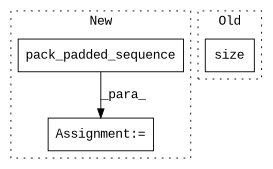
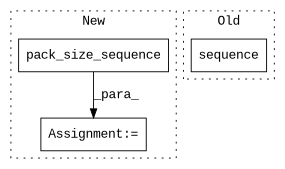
node "pack_padded_sequence": label "pack_padded_sequence" -> "pack_size_sequence"
node "size": label "size" -> "sequence"
